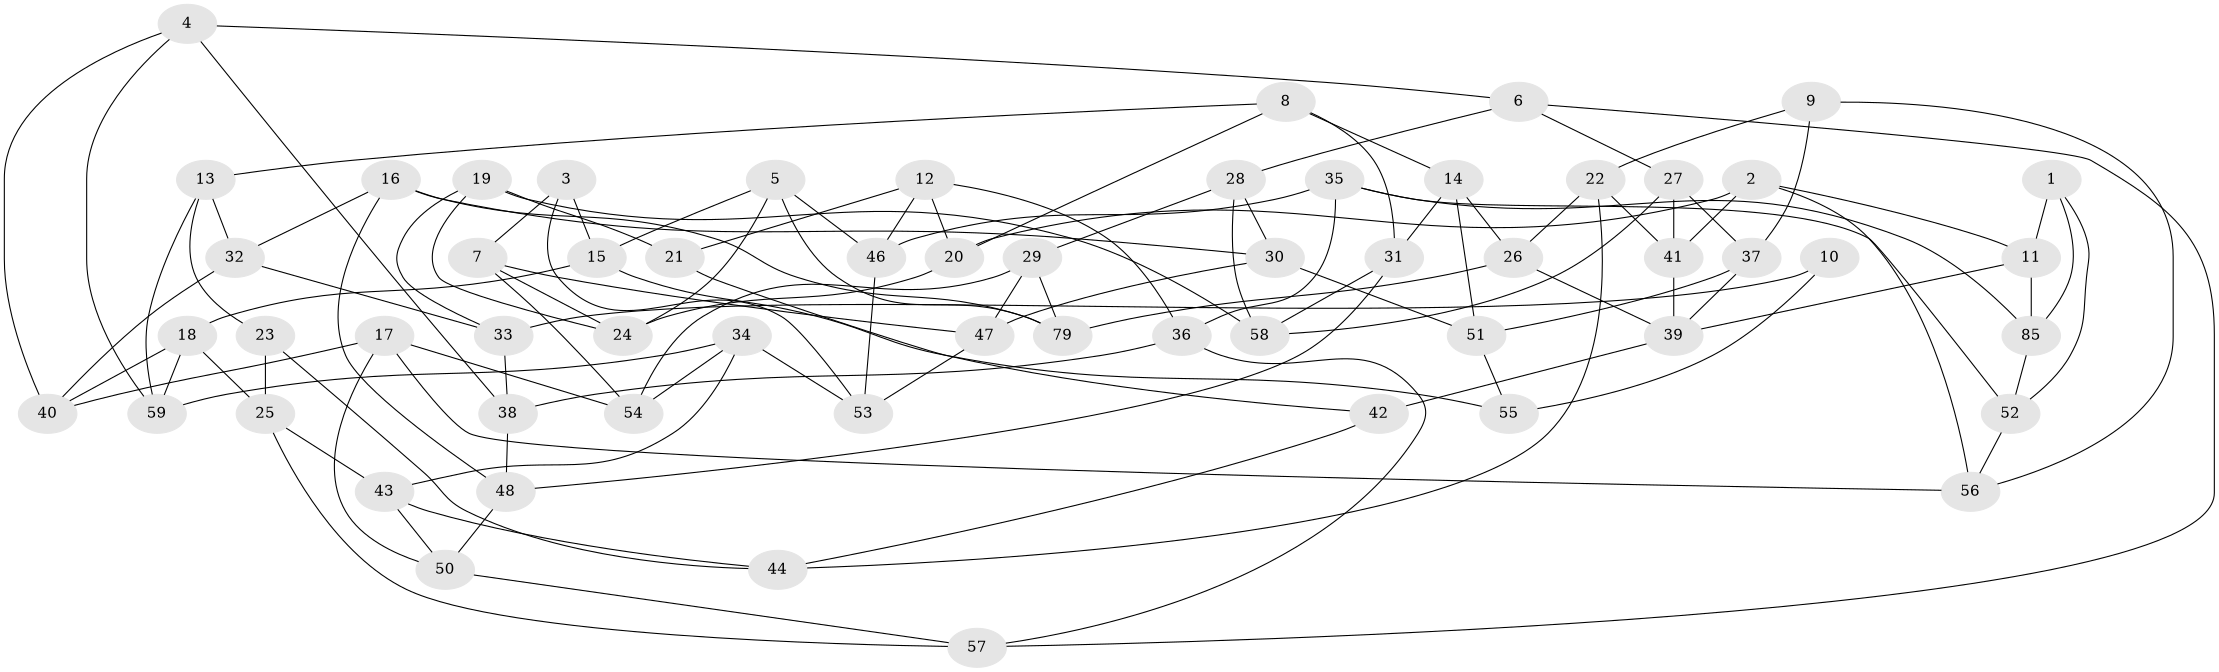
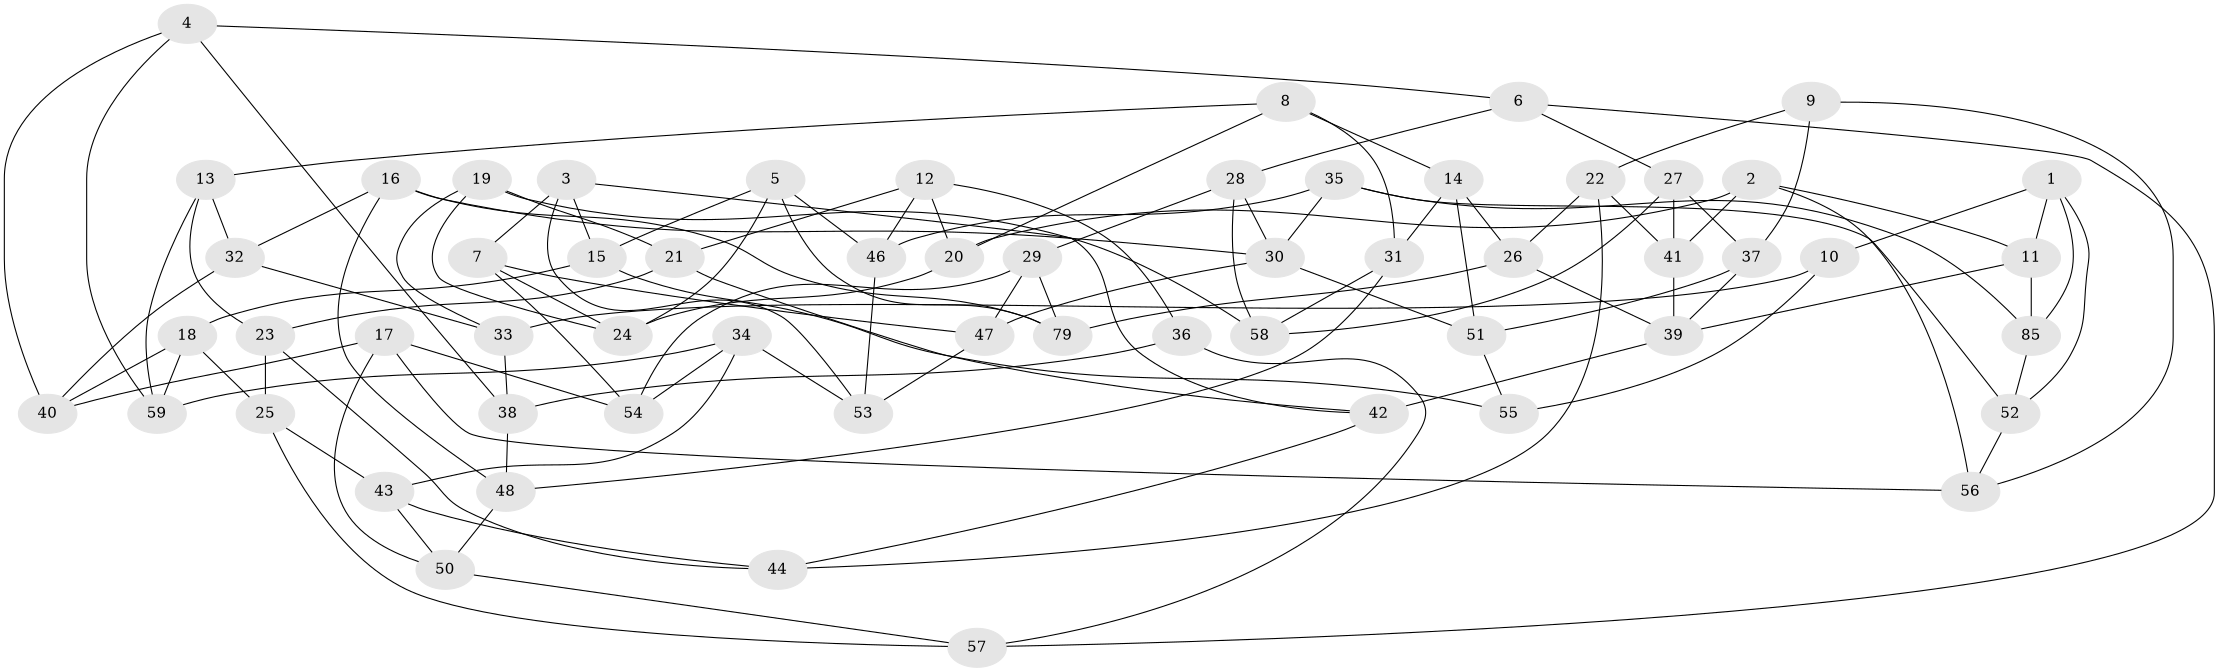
edge "1" -- "10": added
edge "3" -- "42": added
edge "35" -- "36": now "35" -- "30"
edge "21" -- "23": added
